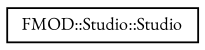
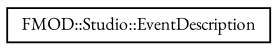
node "FMOD::Studio::Studio": label "FMOD::Studio::Studio" -> "FMOD::Studio::EventDescription"
